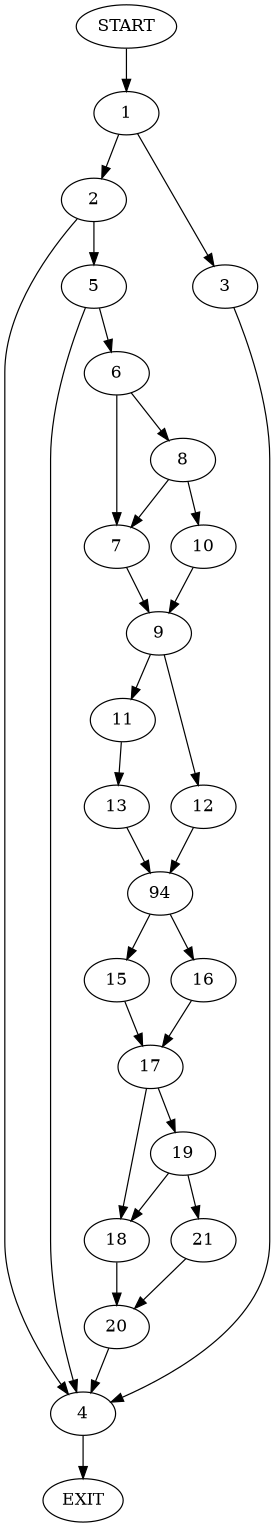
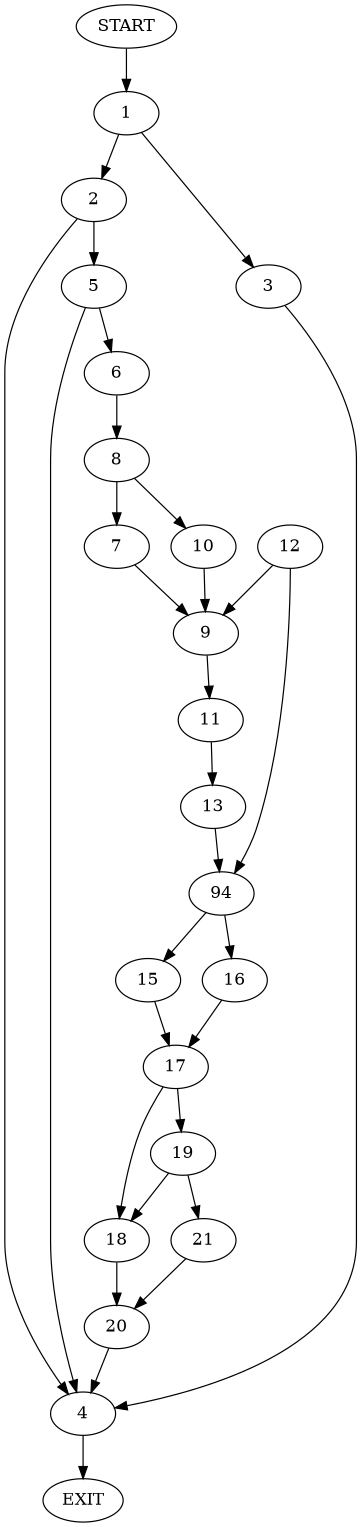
edge "6" -> "7": removed
edge "9" -> "12": reversed
